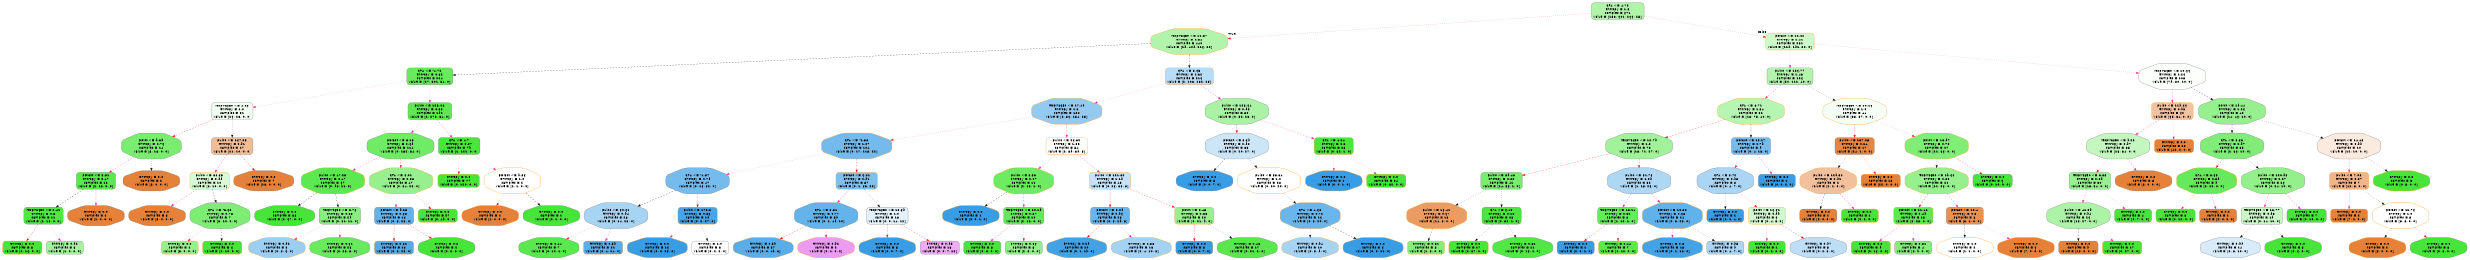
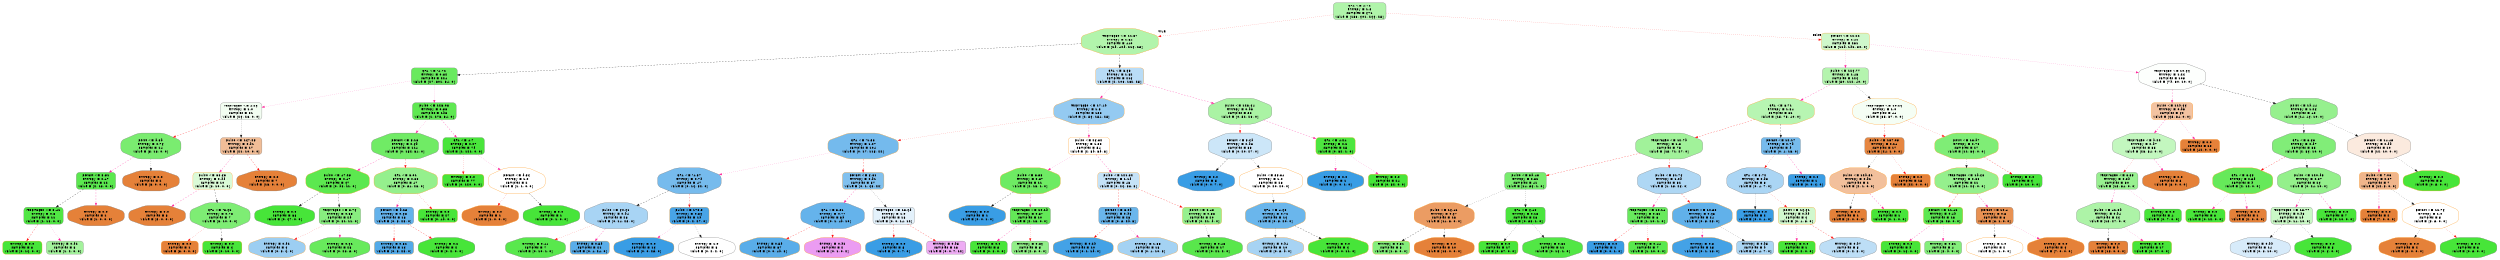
node "entropy = 0.0 samples = 1 value = [3, 0, 0, 0]": fillcolor #95f08d -> #e58139
node "entropy = 1.0 samples = 3 value = [0, 2, 2, 0]": shape box -> octagon
node "entropy = 0.0 samples = 3 value = [0, 0, 7, 0]": removed
node "entropy = 0.0 samples = 6 value = [0, 0, 11, 0]": fillcolor #399de5 -> #47e539
node "entropy = 0.0 samples = 10 value = [13, 0, 0, 0]": added
